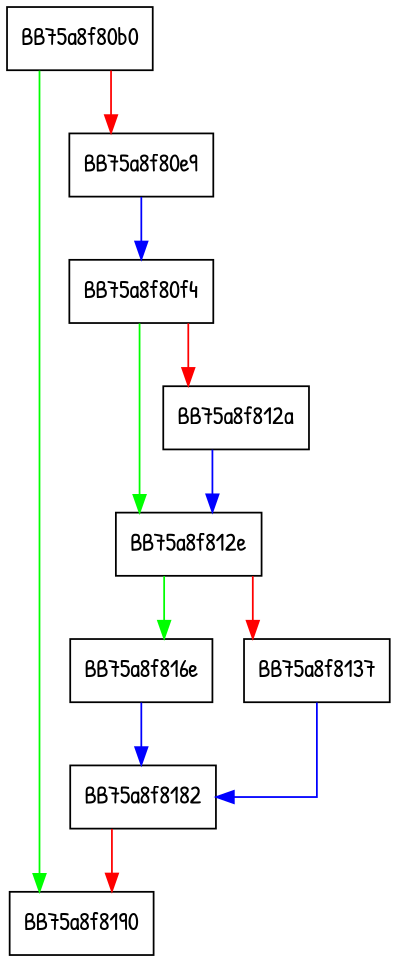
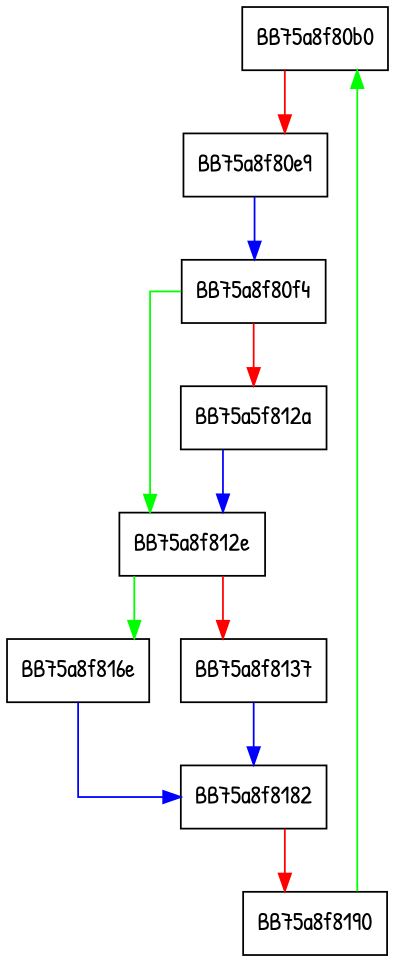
node "BB75a8f812a": label "BB75a8f812a" -> "BB75a5f812a"
edge "BB75a8f80b0" -> "BB75a8f8190": reversed
